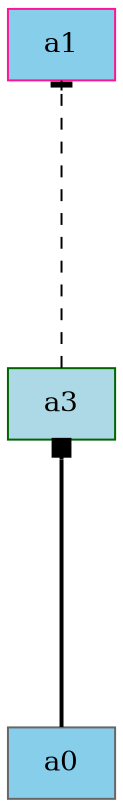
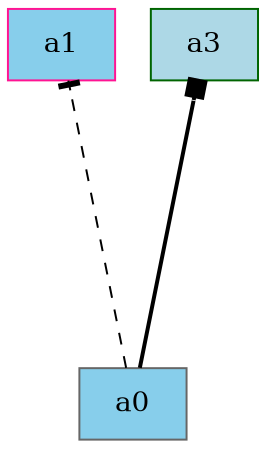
edge "a3" -> "a1": now "a0" -> "a1"
